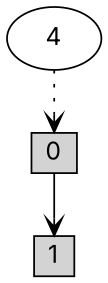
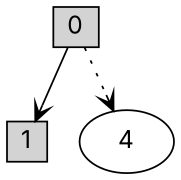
edge "4" -> "0": reversed
